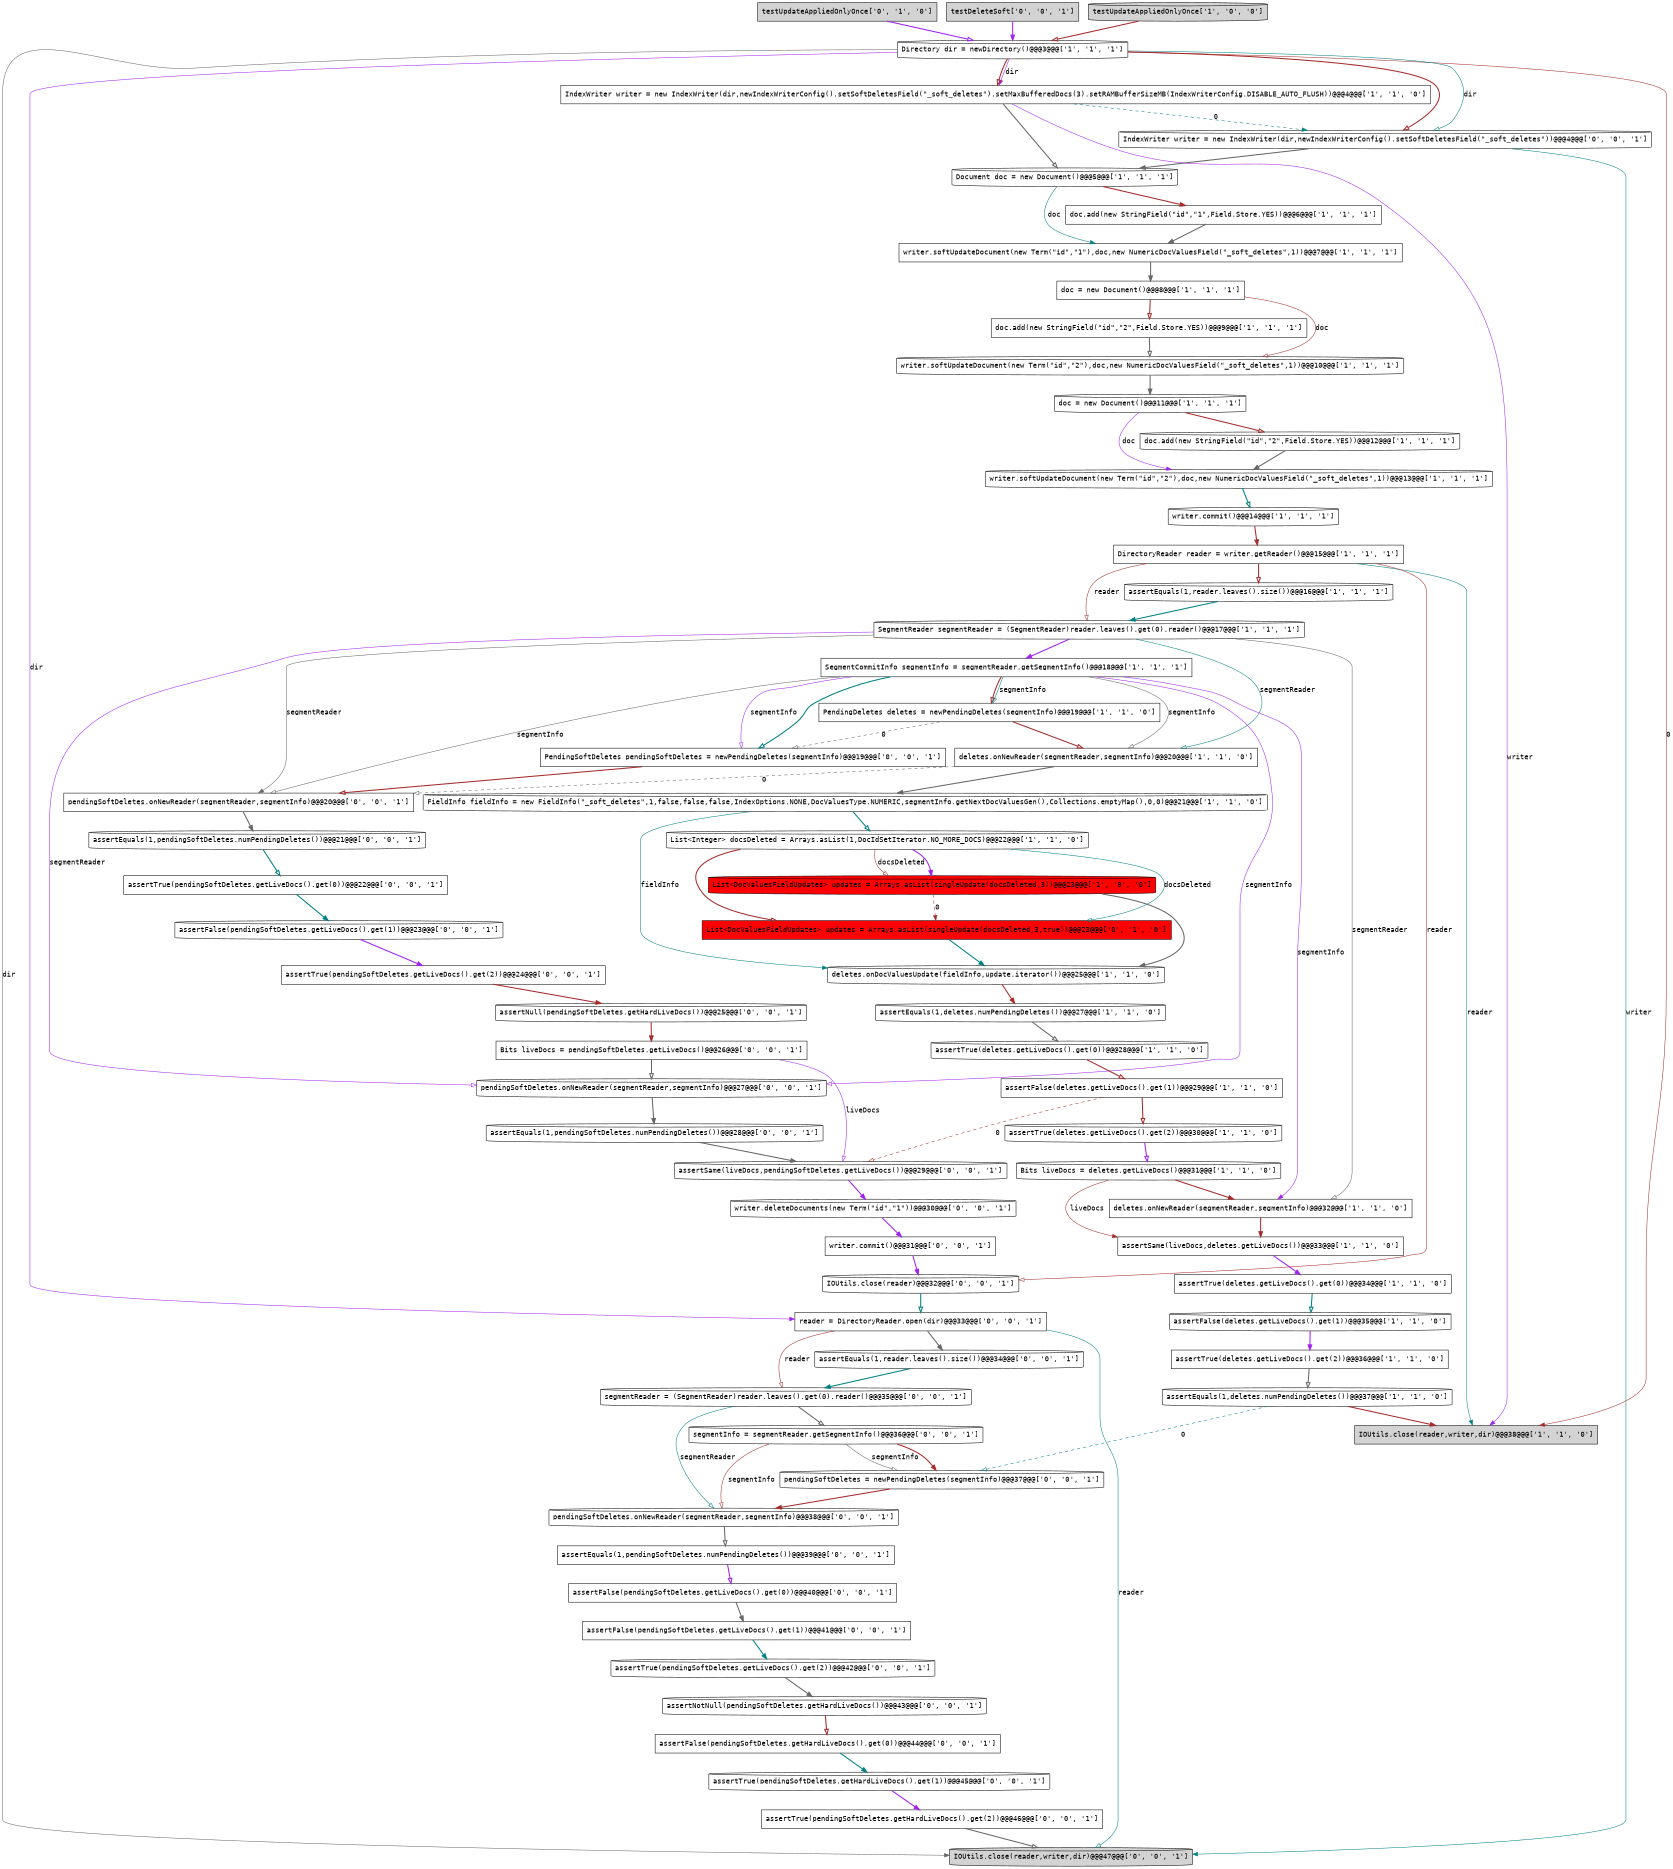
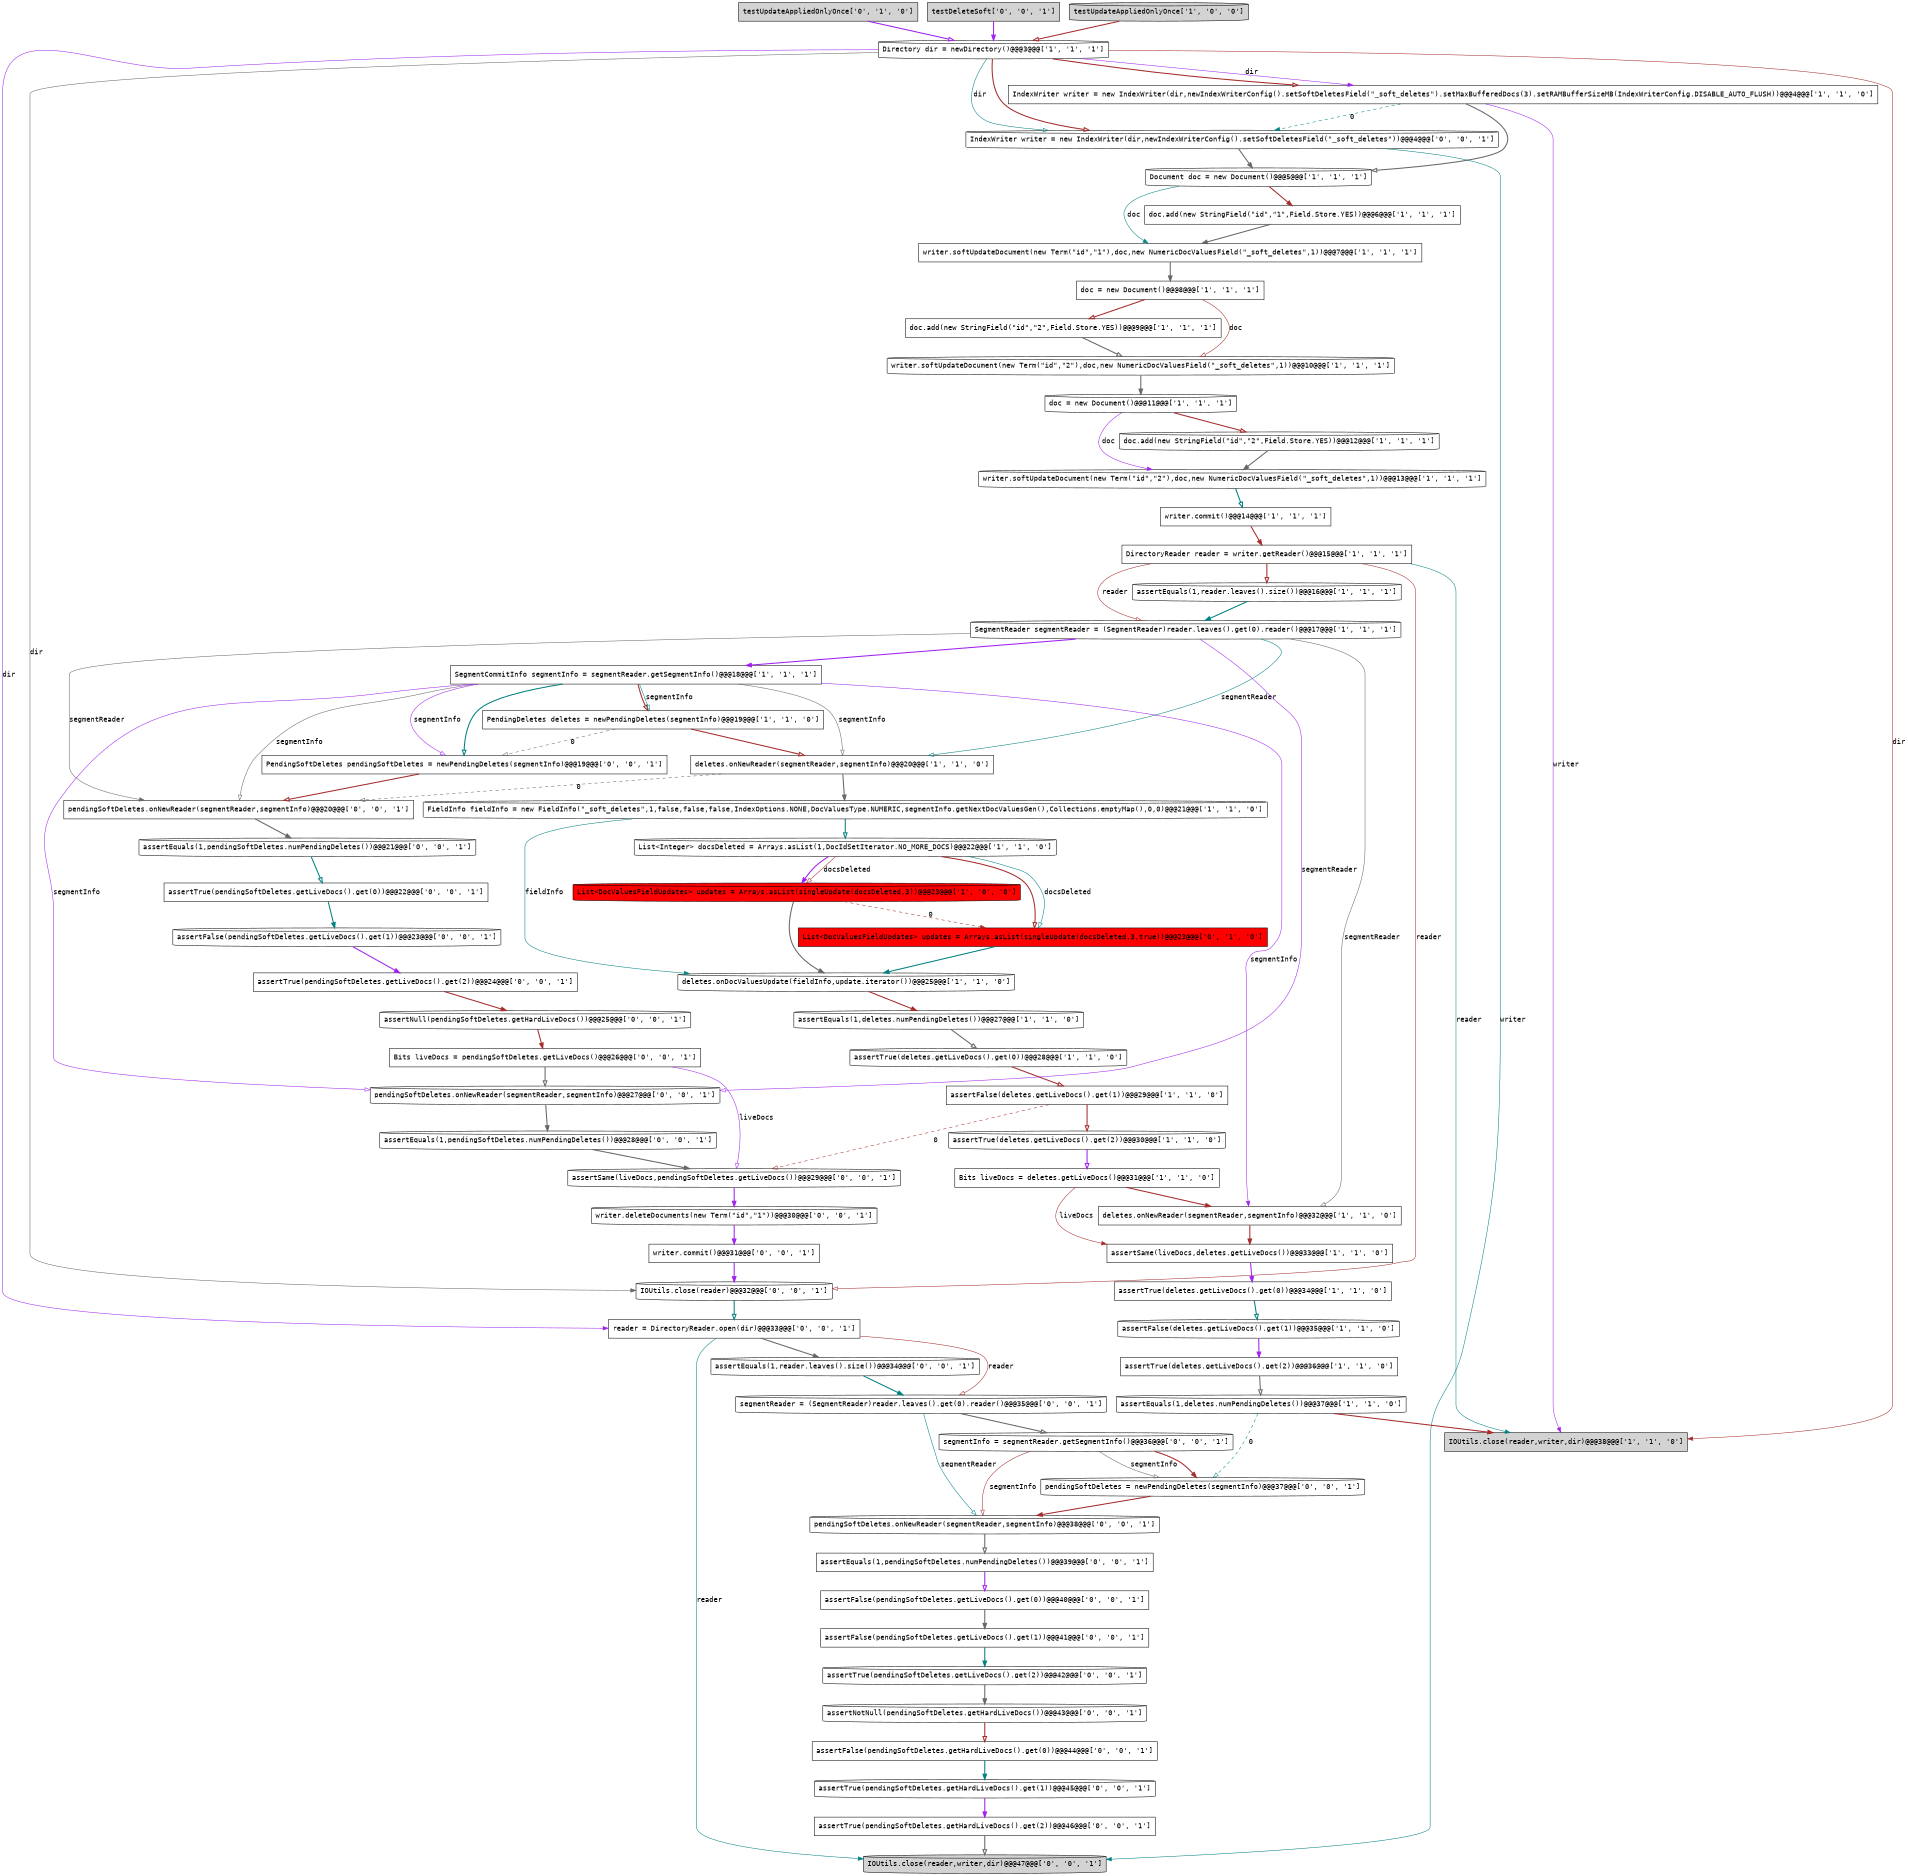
node "writer.commit()@@@14@@@['1', '1', '1']": shape cylinder -> box
edge "Directory dir = newDirectory()@@@3@@@['1', '1', '1']" -> "IOUtils.close(reader,writer,dir)@@@38@@@['1', '1', '0']": label "0" -> "dir"
edge "Directory dir = newDirectory()@@@3@@@['1', '1', '1']" -> "IOUtils.close(reader,writer,dir)@@@47@@@['0', '0', '1']": now "Directory dir = newDirectory()@@@3@@@['1', '1', '1']" -> "IOUtils.close(reader)@@@32@@@['0', '0', '1']"
node "Bits liveDocs = deletes.getLiveDocs()@@@31@@@['1', '1', '0']": shape cylinder -> box
edge "reader = DirectoryReader.open(dir)@@@33@@@['0', '0', '1']" -> "IOUtils.close(reader,writer,dir)@@@47@@@['0', '0', '1']": arrowhead onormal -> normal
